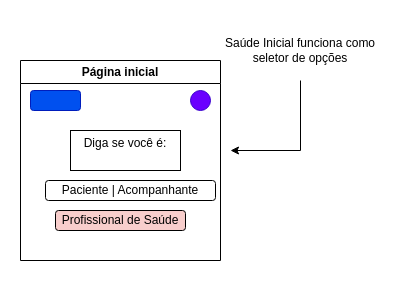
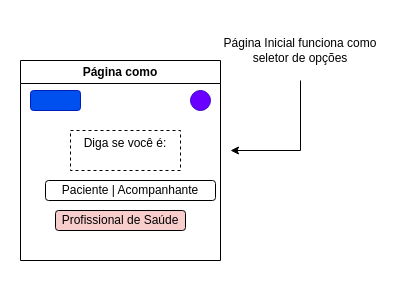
node "Saúde Inicial funciona como seletor de opções": label "Saúde Inicial funciona como seletor de opções" -> "Página Inicial funciona como seletor de opções"
node "Página inicial": label "Página inicial" -> "Página como"
node "Diga se você é:": style solid -> dashed
